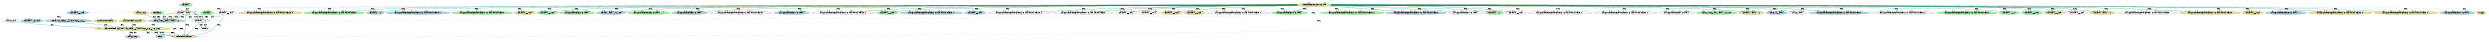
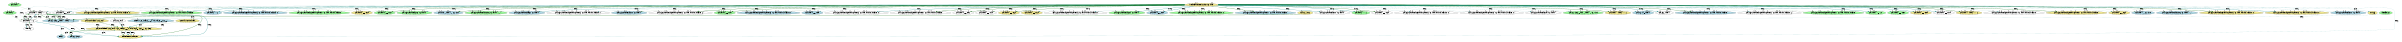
edge "(MethodParameterIn,const ut8 *data)" -> "(Call,data[0] == 0x0a)": style dashed -> bold
edge "(Call,data[0] == 0x0a)" -> "(Call,data[1] + op->size)": now "(MethodParameterIn,const ut8 *data)" -> "(Call,data[1] + op->size)"
